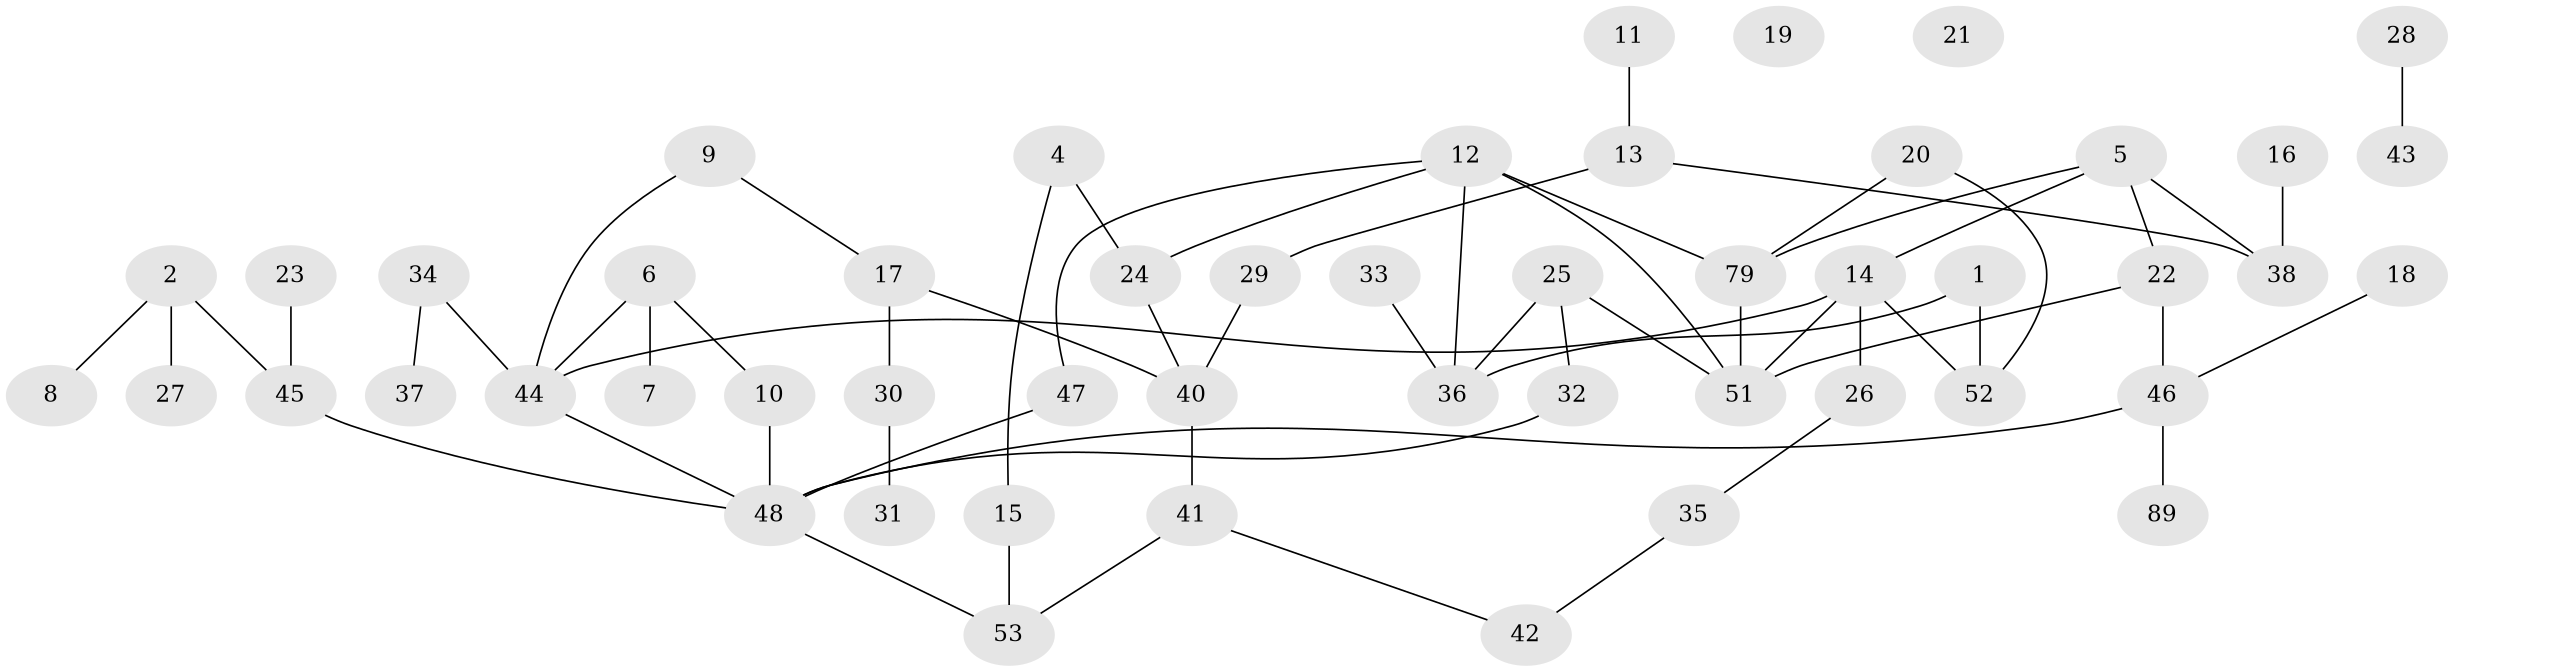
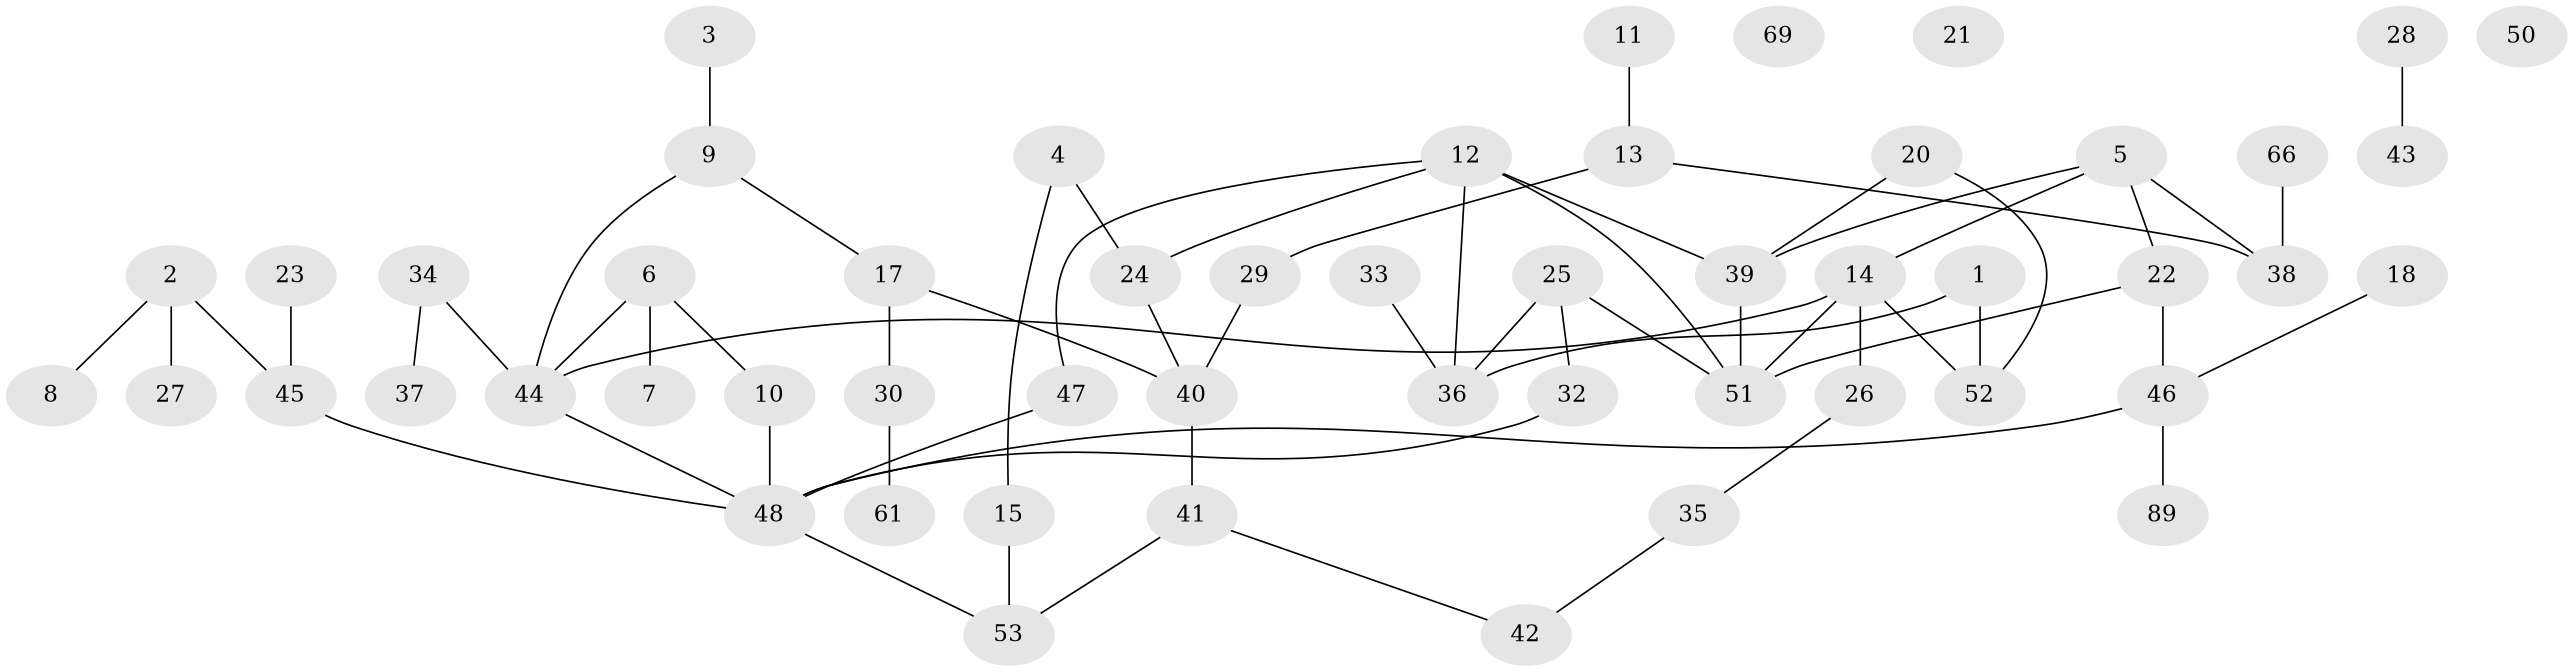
node "3": added
node "19": label "19" -> "69"
node "50": added
node "16": label "16" -> "66"
node "79": label "79" -> "39"
node "31": label "31" -> "61"
